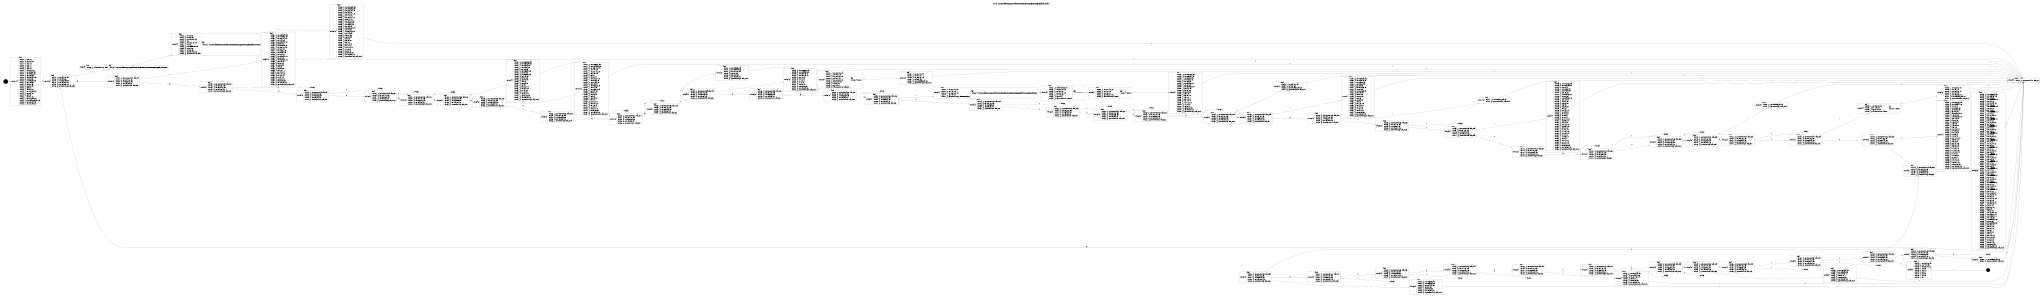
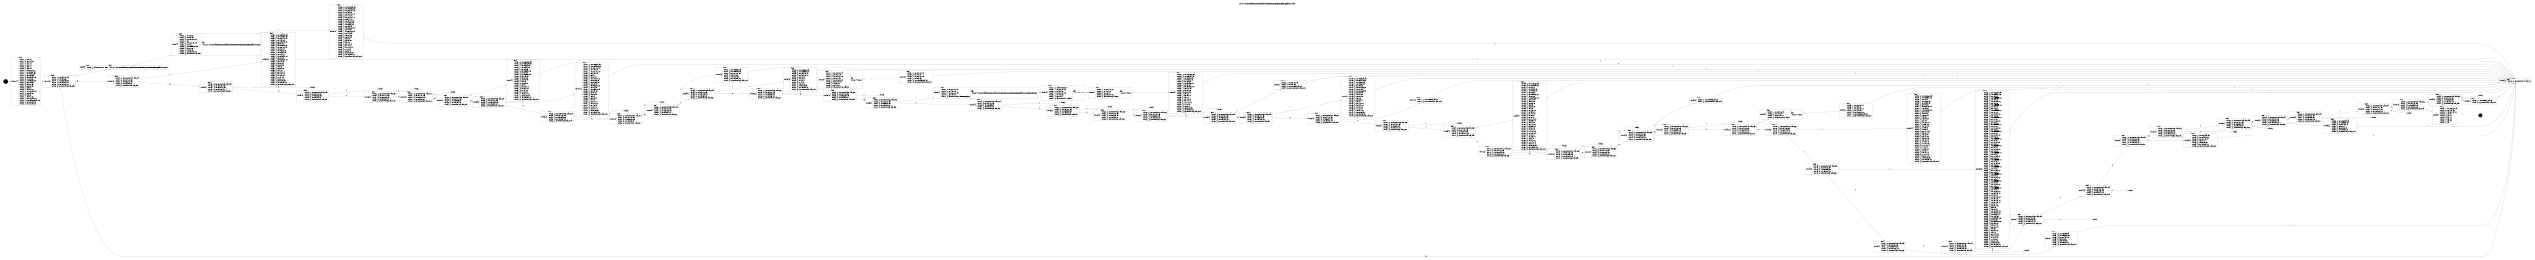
edge "0x4017f6 [28]" -> "0x4017da [28]": reversed
